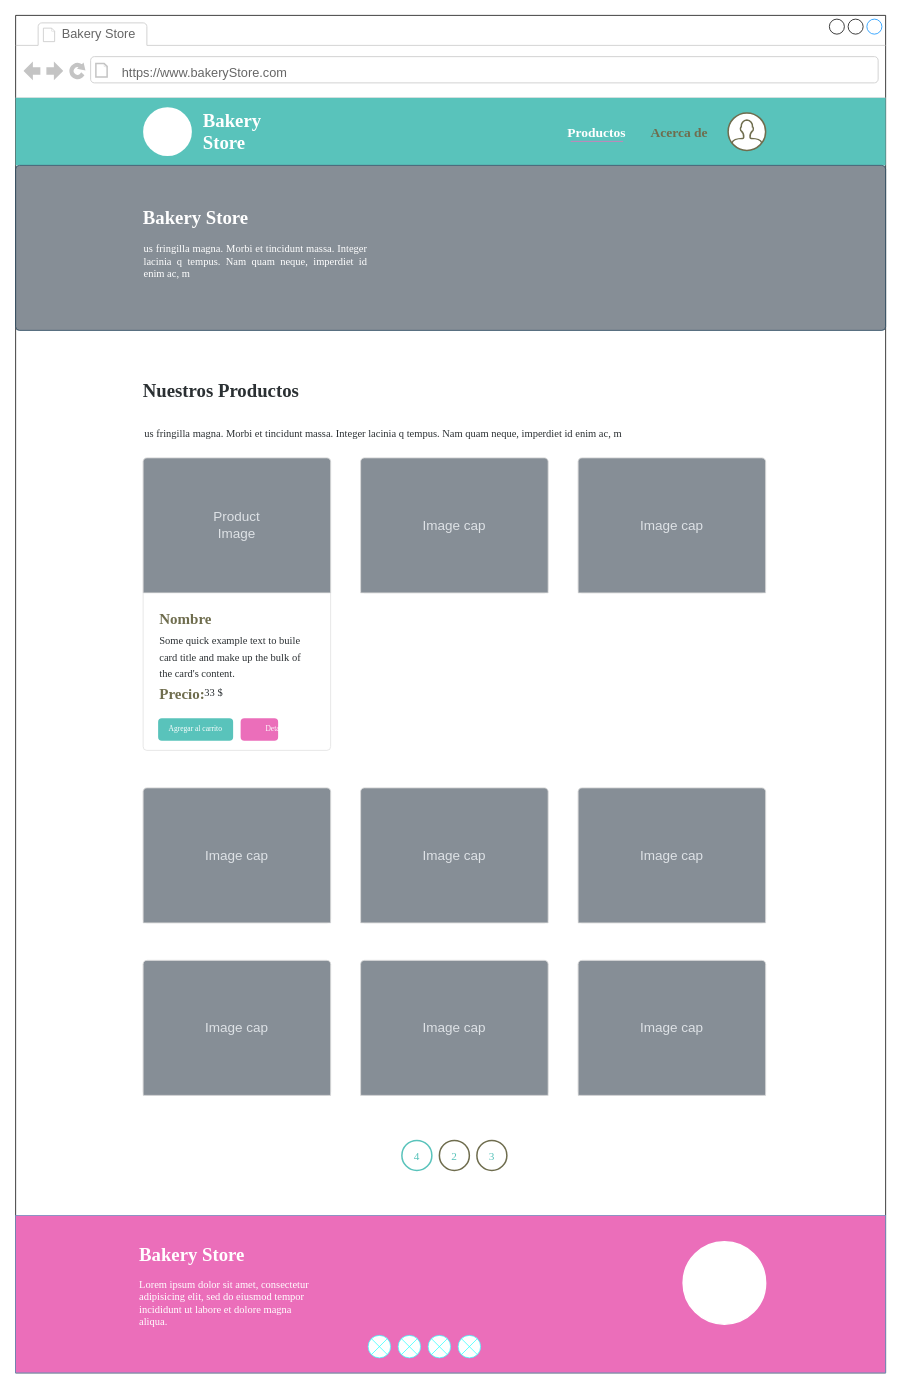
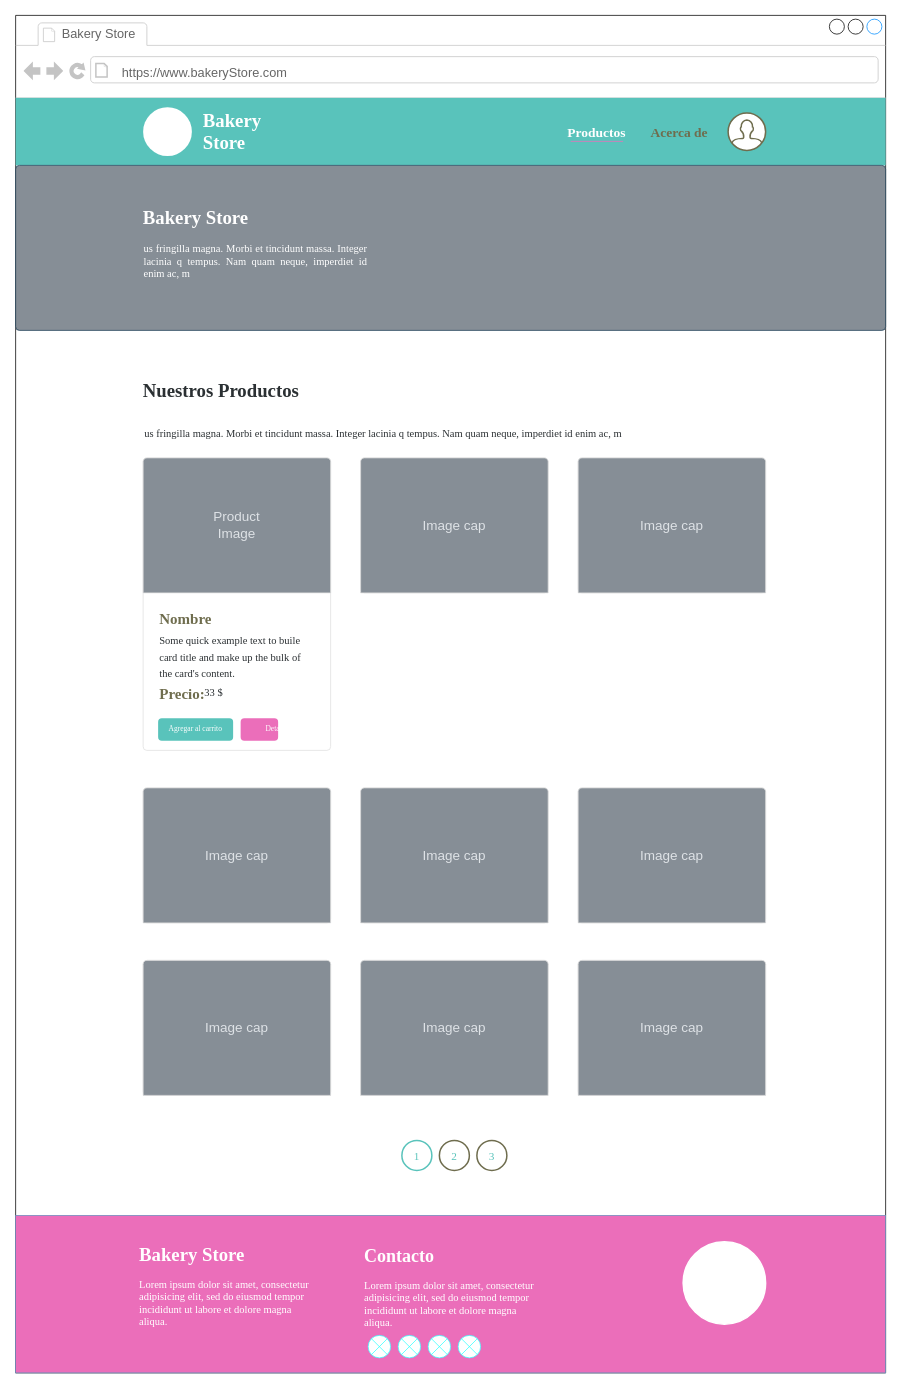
node "4": label "4" -> "1"
node "ContactoLorem ipsum dolor sit amet, consectetur adipisicing elit, sed do eiusmod tempor incididunt ut labore et dolore magna aliqua.": added
